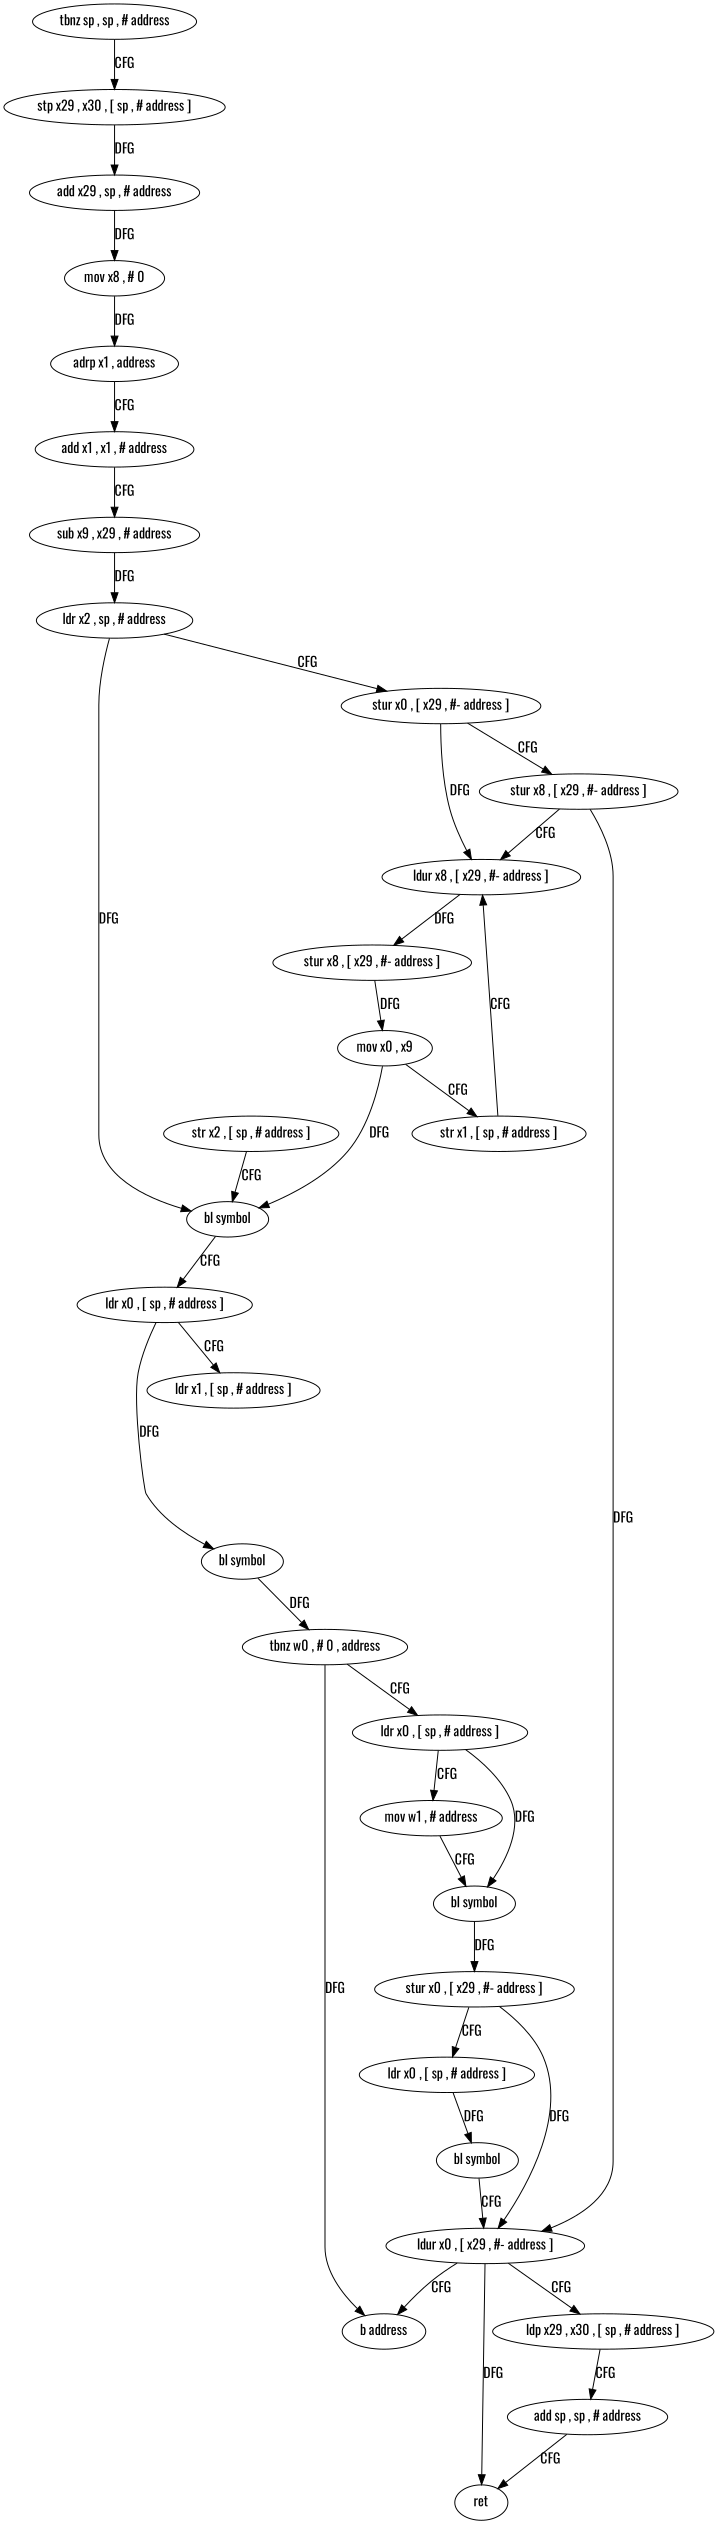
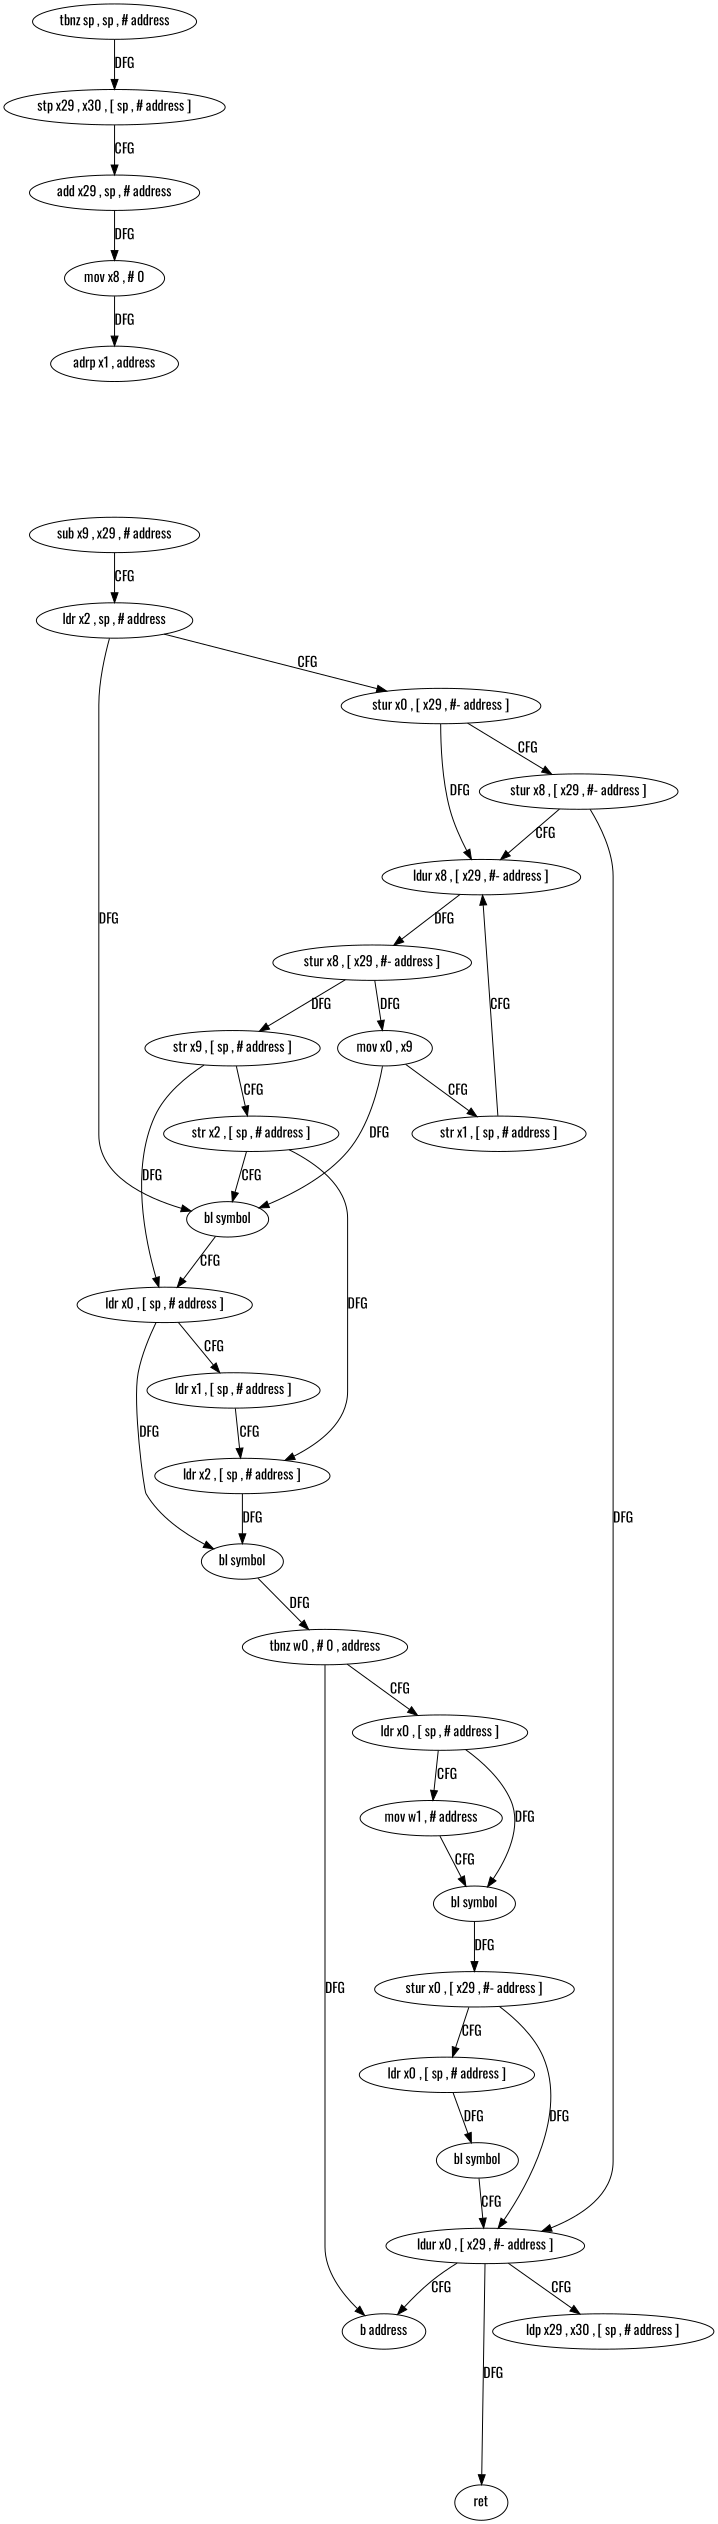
edge "tbnz sp , sp , # address" -> "stp x29 , x30 , [ sp , # address ]": label "CFG" -> "DFG"
edge "stp x29 , x30 , [ sp , # address ]" -> "add x29 , sp , # address": label "DFG" -> "CFG"
node "add x1 , x1 , # address": removed
edge "sub x9 , x29 , # address" -> "ldr x2 , sp , # address": label "DFG" -> "CFG"
node "str x9 , [ sp , # address ]": added
node "ldr x2 , [ sp , # address ]": added
node "add sp , sp , # address": removed
